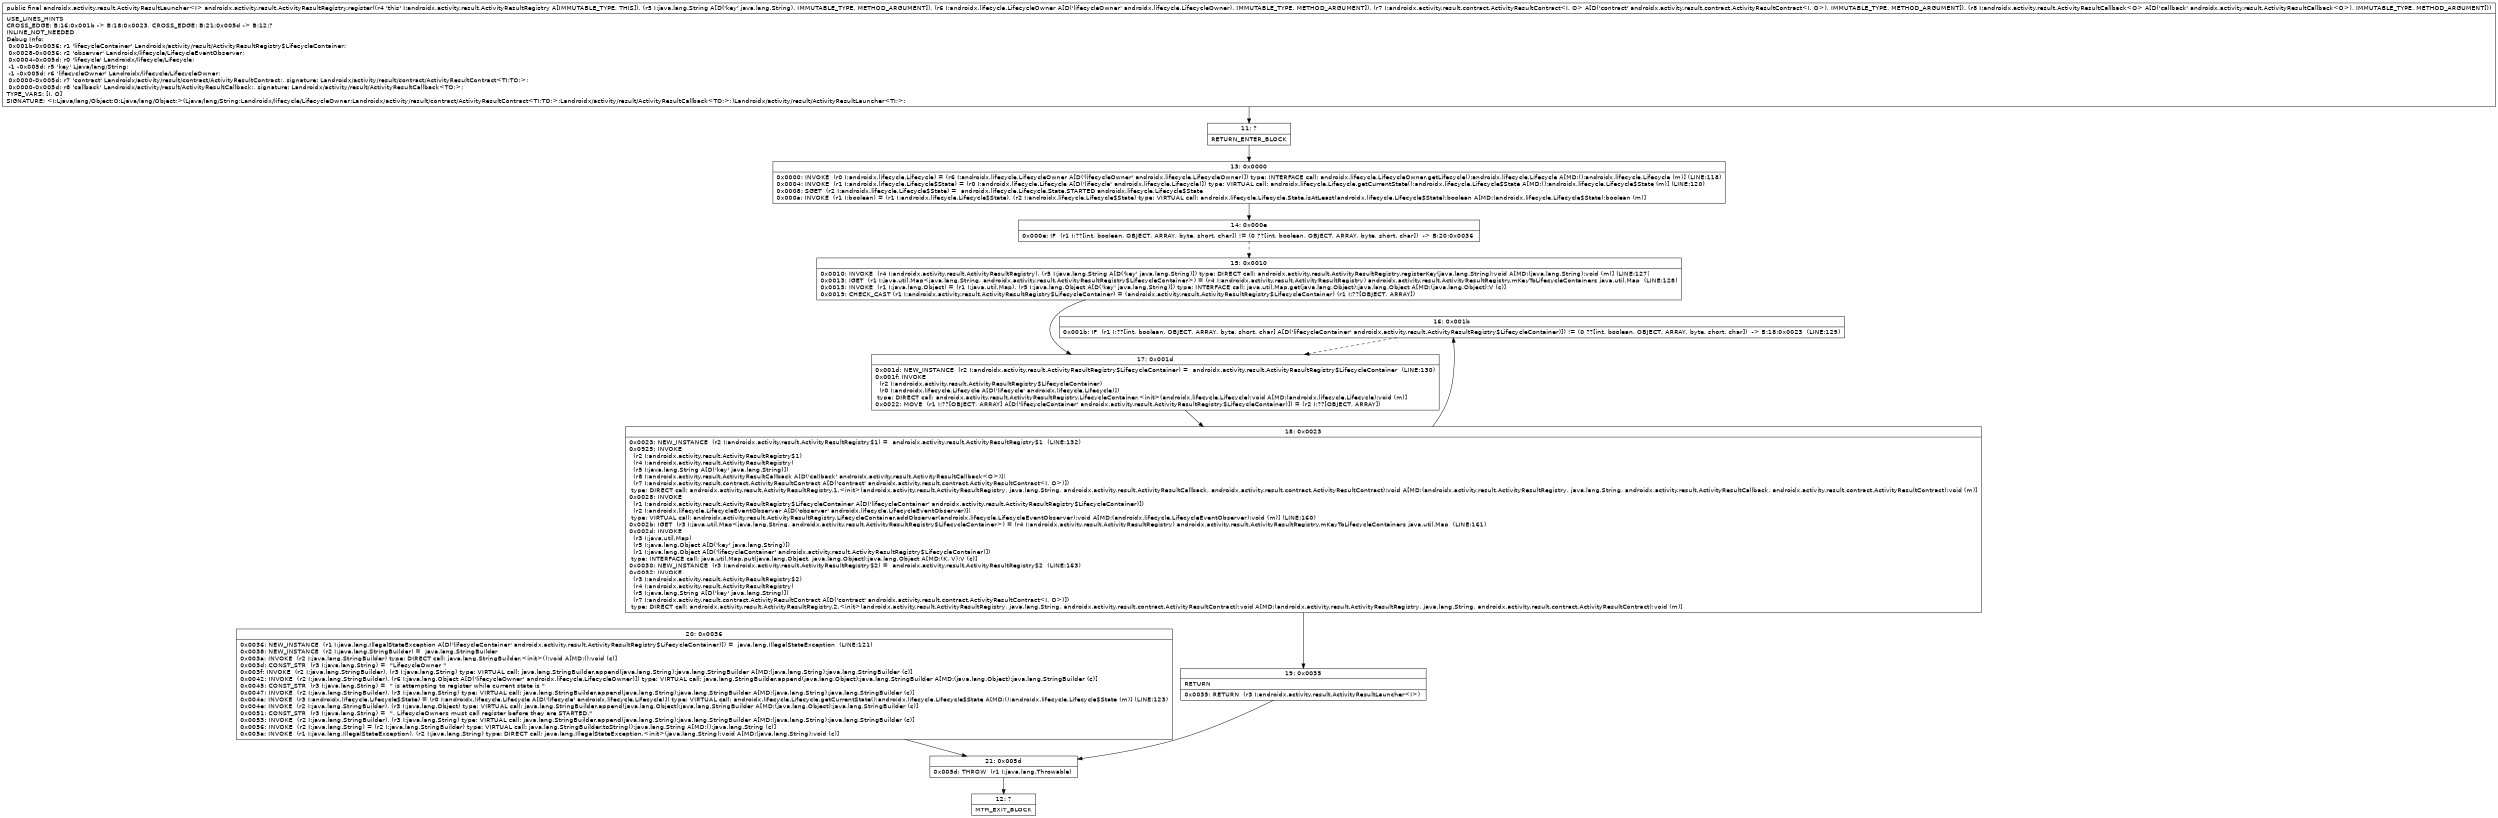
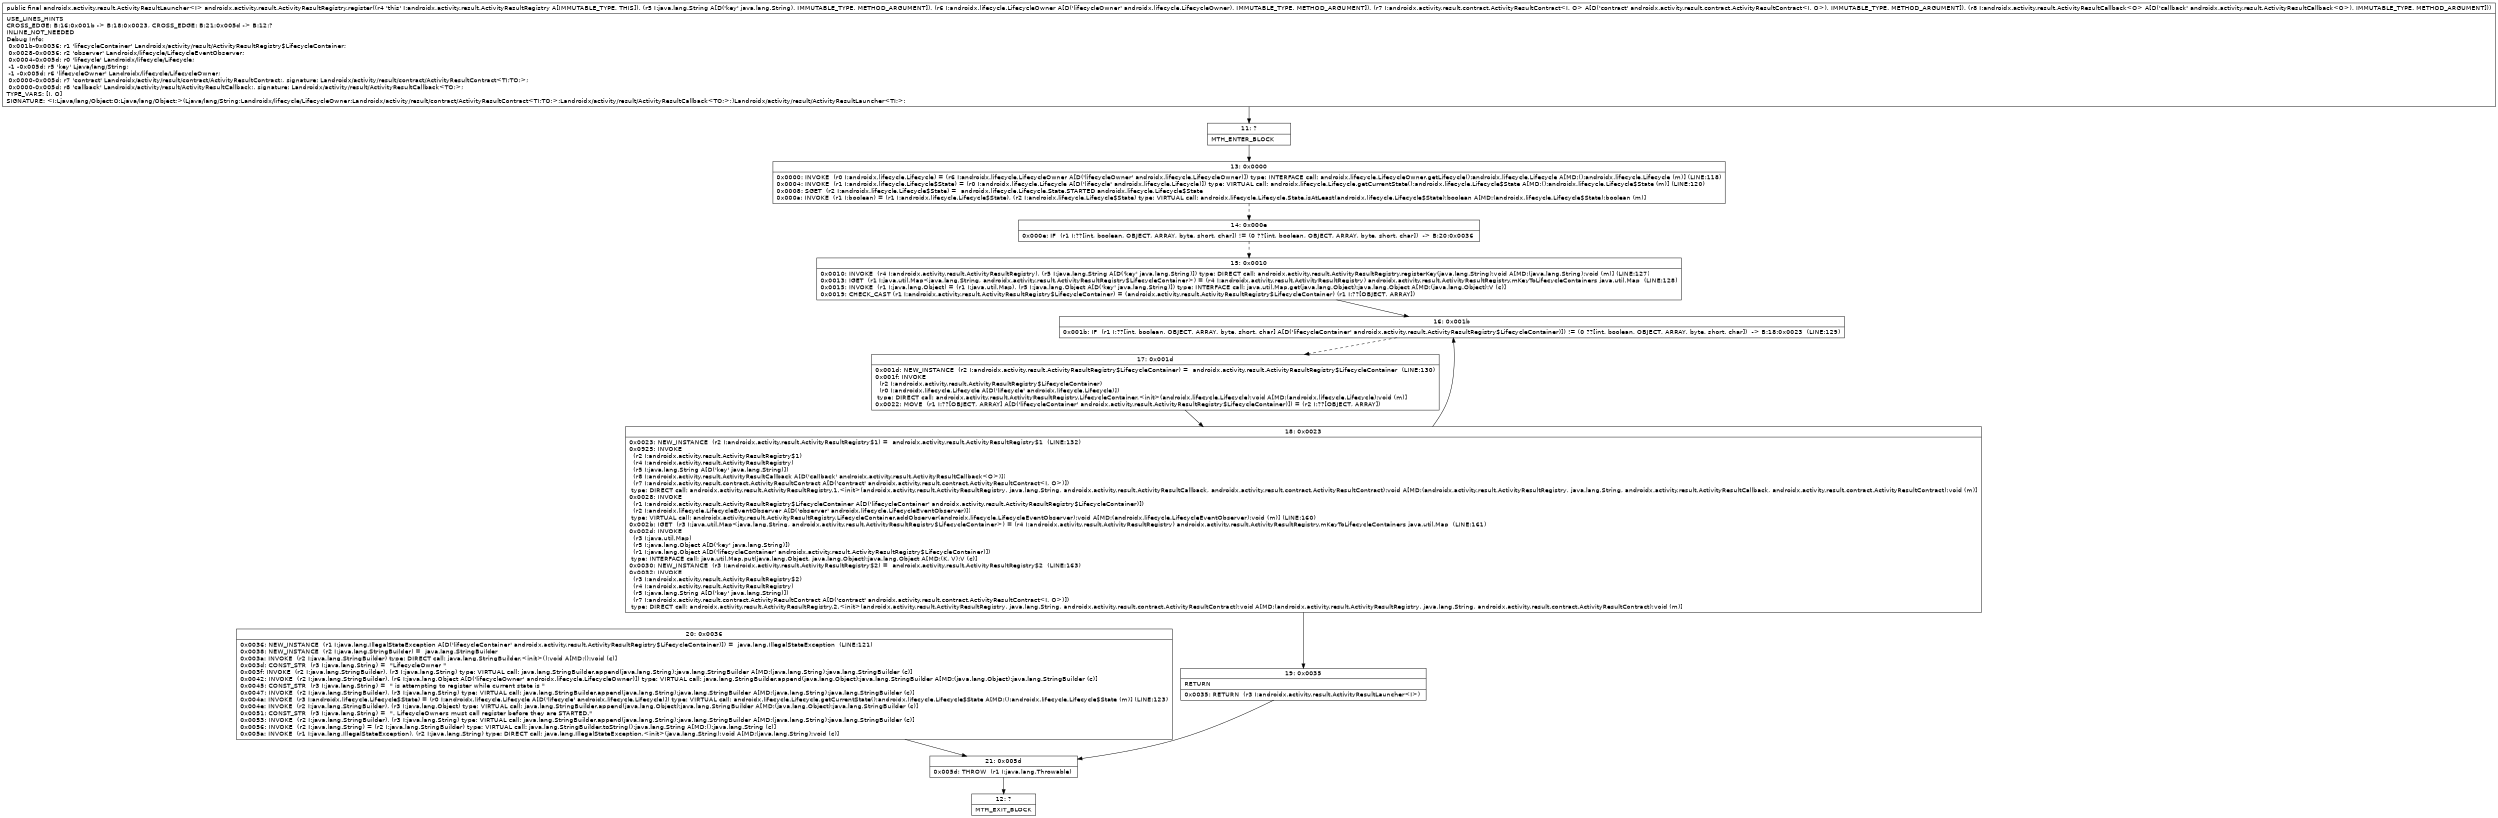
node "11: ?": text "RETURN_ENTER_BLOCK" -> "MTH_ENTER_BLOCK"
edge "13: 0x0000" -> "14: 0x000e": style solid -> dashed
edge "15: 0x0010" -> "17: 0x001d": now "15: 0x0010" -> "16: 0x001b"
